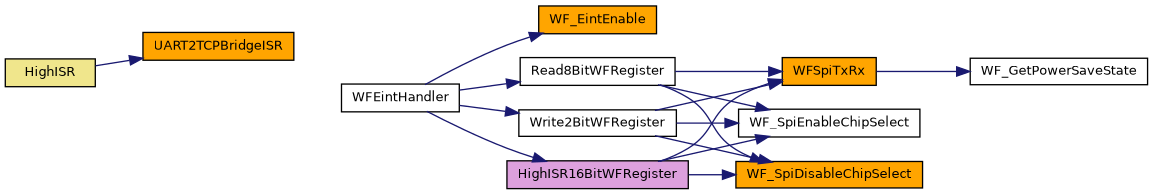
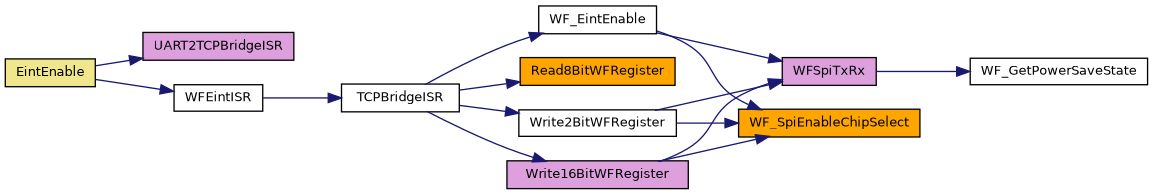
node "WF_EintEnable": fillcolor orange -> white
node "UART2TCPBridgeISR": fillcolor orange -> plum
node "Read8BitWFRegister": fillcolor white -> orange
edge "Read8BitWFRegister" -> "WFSpiTxRx": now "WF_EintEnable" -> "WFSpiTxRx"
node "WFSpiTxRx": fillcolor orange -> plum
node "HighISR": label "HighISR" -> "EintEnable"
edge "Read8BitWFRegister" -> "WF_SpiEnableChipSelect": now "WF_EintEnable" -> "WF_SpiEnableChipSelect"
node "WFEintISR": added
node "WFEintHandler": label "WFEintHandler" -> "TCPBridgeISR"
node "WF_SpiEnableChipSelect": fillcolor white -> orange
node "HighISR16BitWFRegister": label "HighISR16BitWFRegister" -> "Write16BitWFRegister"
node "WF_SpiDisableChipSelect": removed
